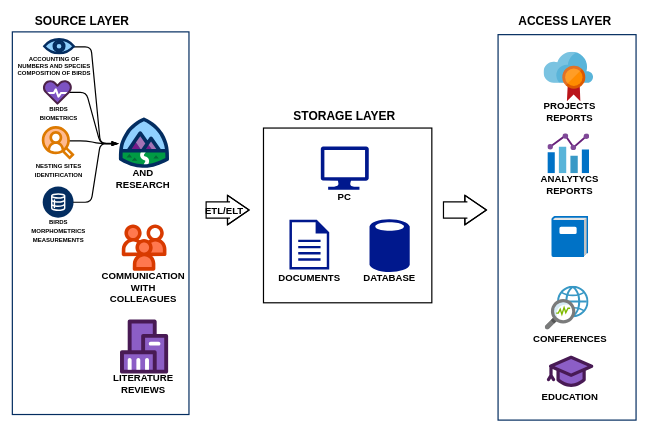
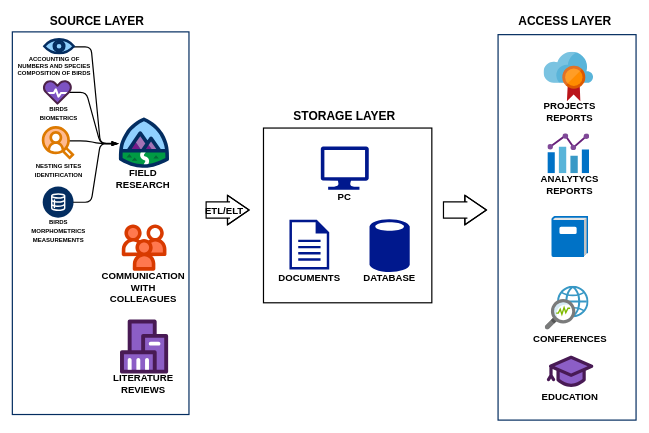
node "SOURCE LAYER": moved (82, 20) -> (97, 20)
node "AND RESEARCH": label "AND RESEARCH" -> "FIELD RESEARCH"
